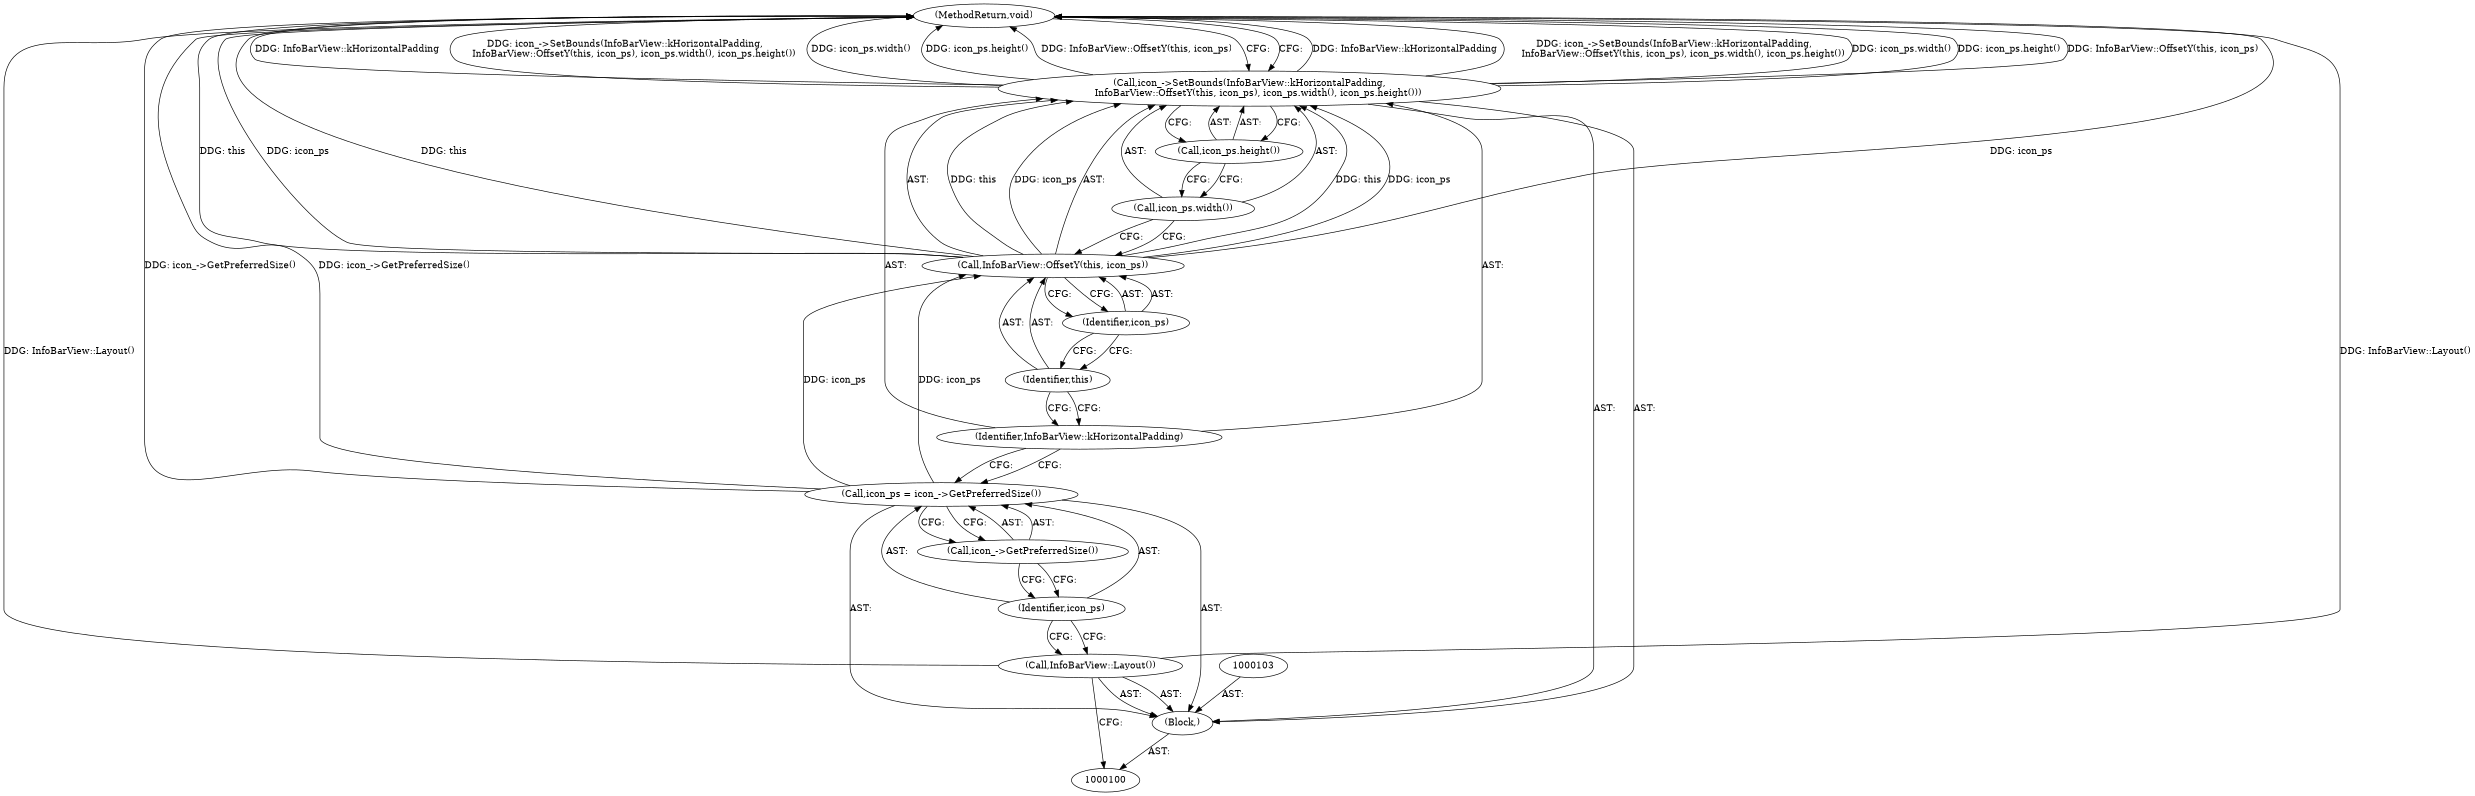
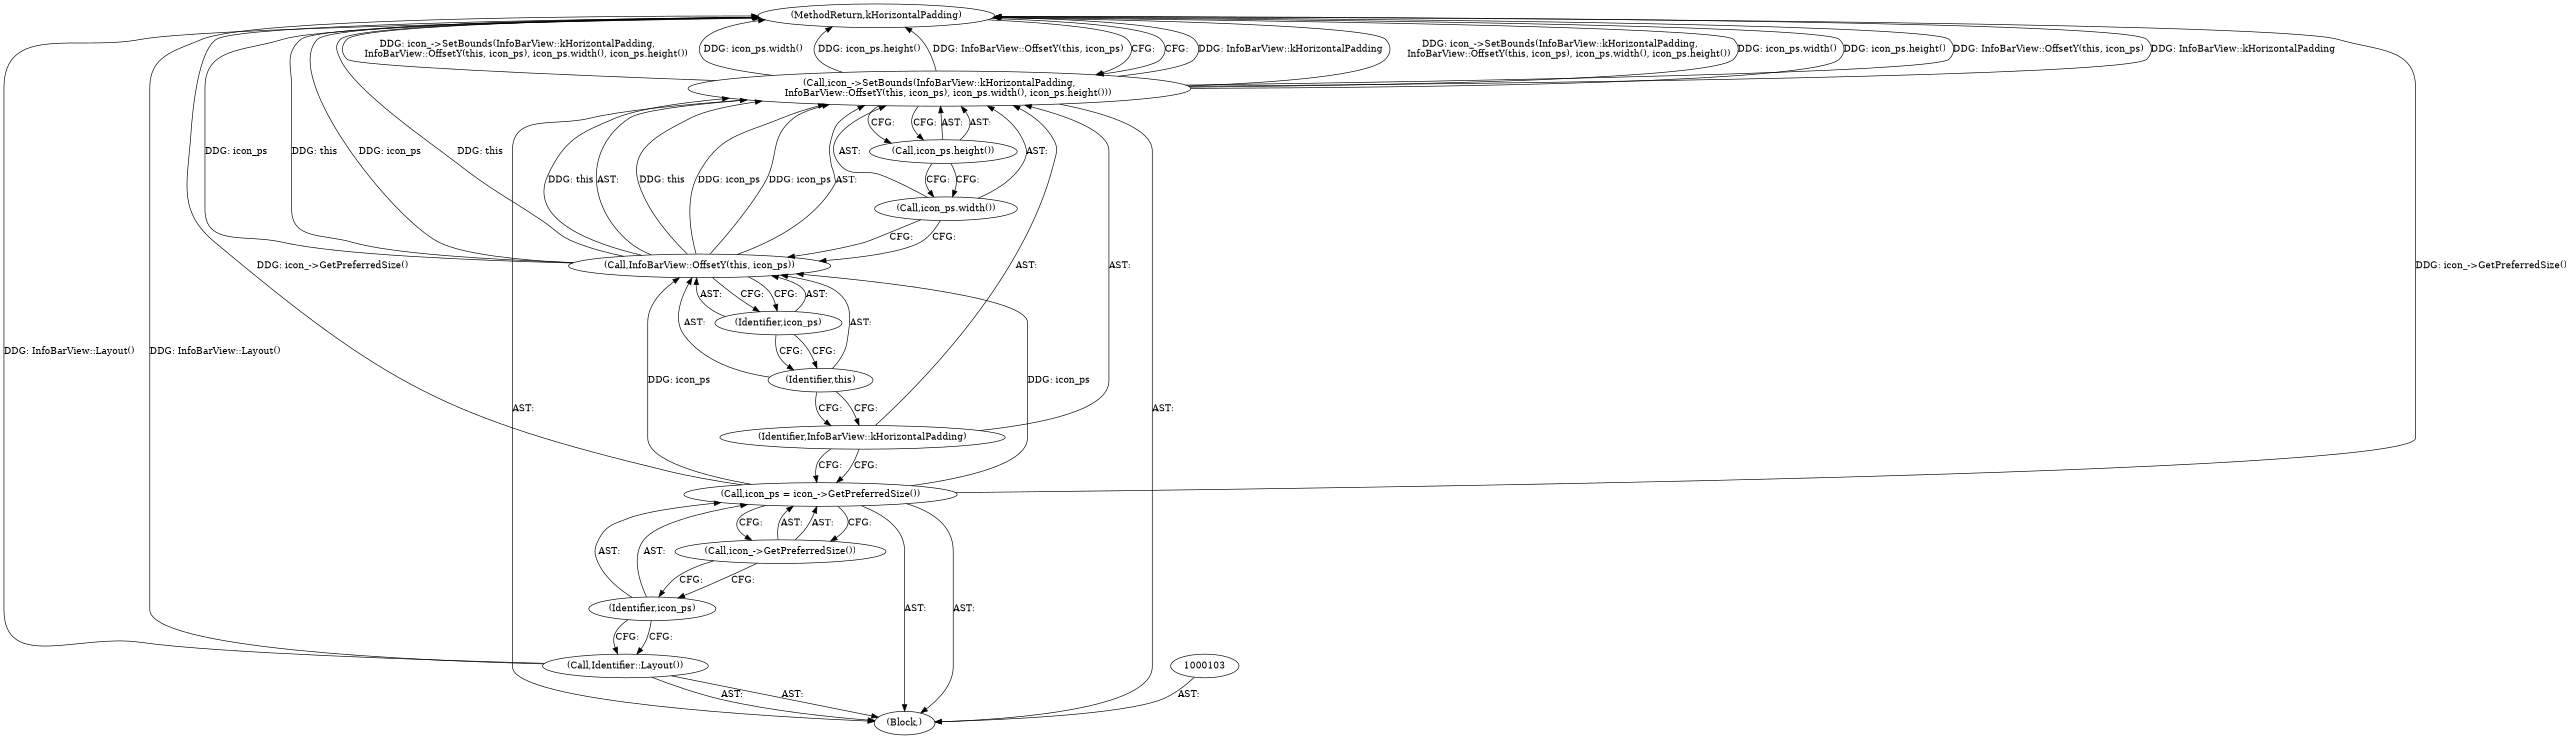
node "(MethodReturn,void)": label "(MethodReturn,void)" -> "(MethodReturn,kHorizontalPadding)"
node "(Call,InfoBarView::Layout())": label "(Call,InfoBarView::Layout())" -> "(Call,Identifier::Layout())"
node "1000100": removed
